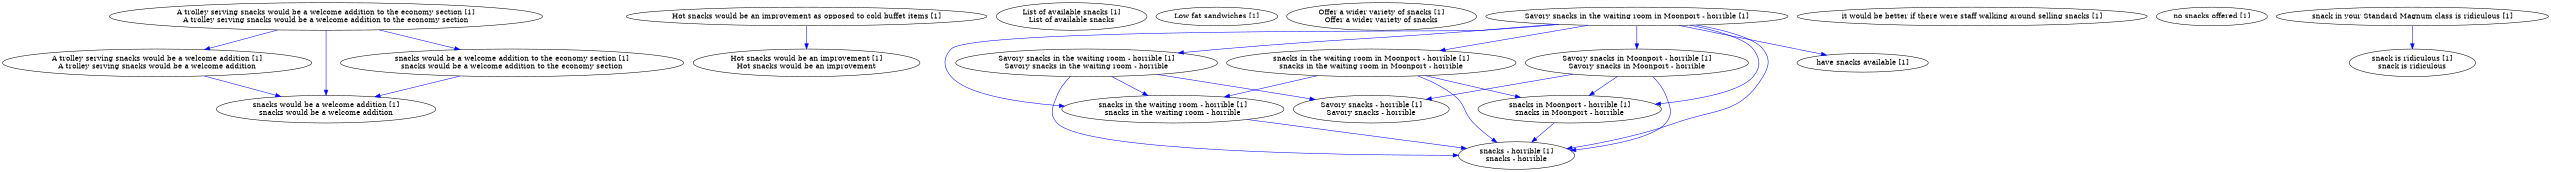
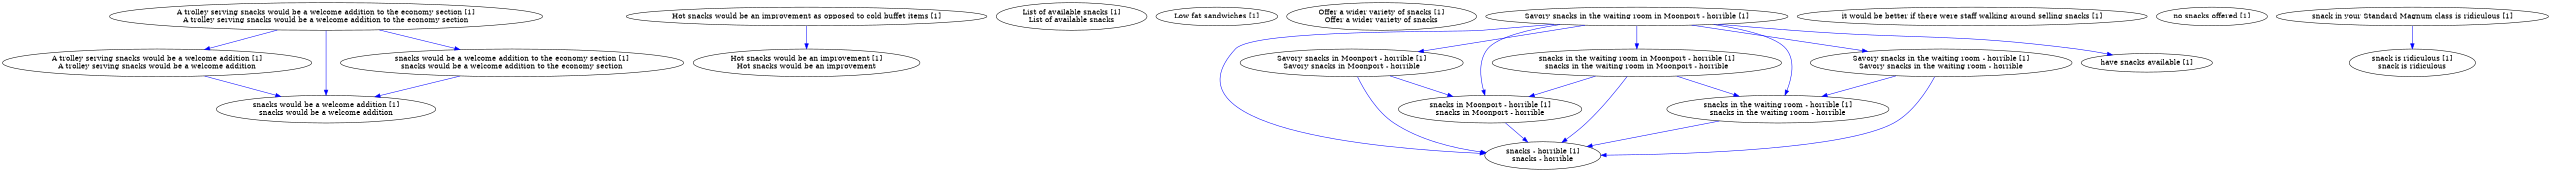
node "Savory snacks - horrible [1] Savory snacks - horrible": removed
